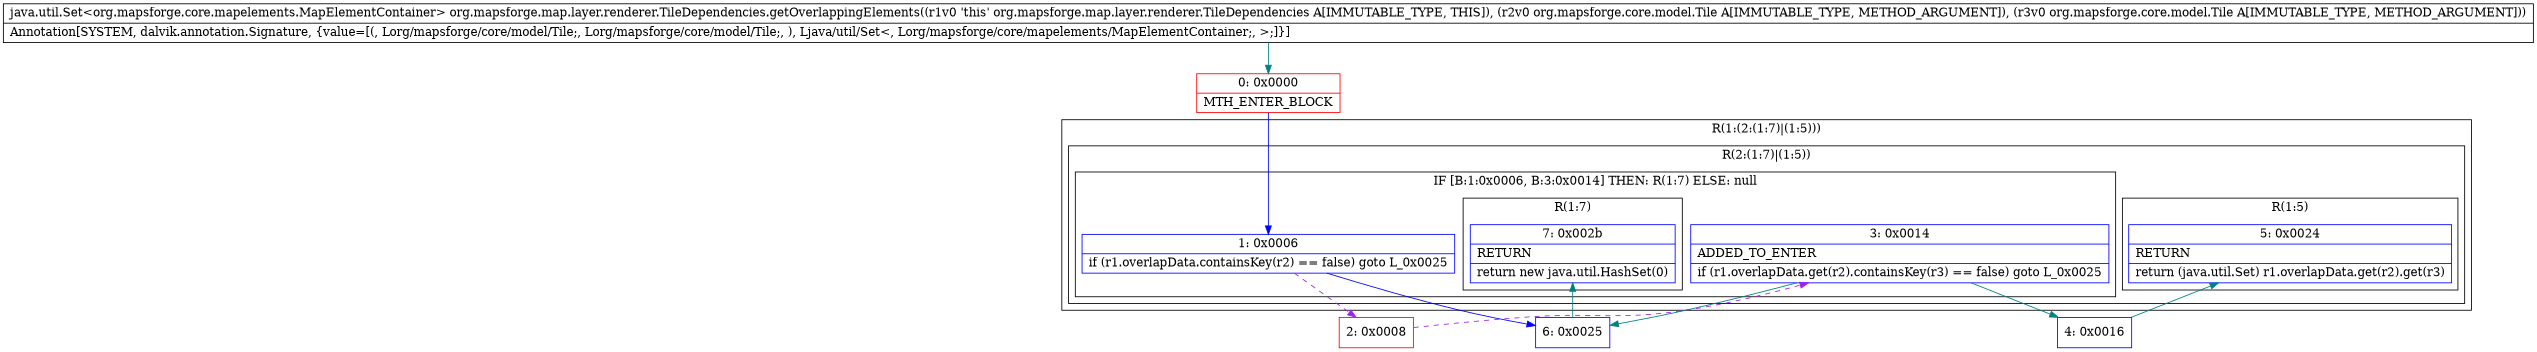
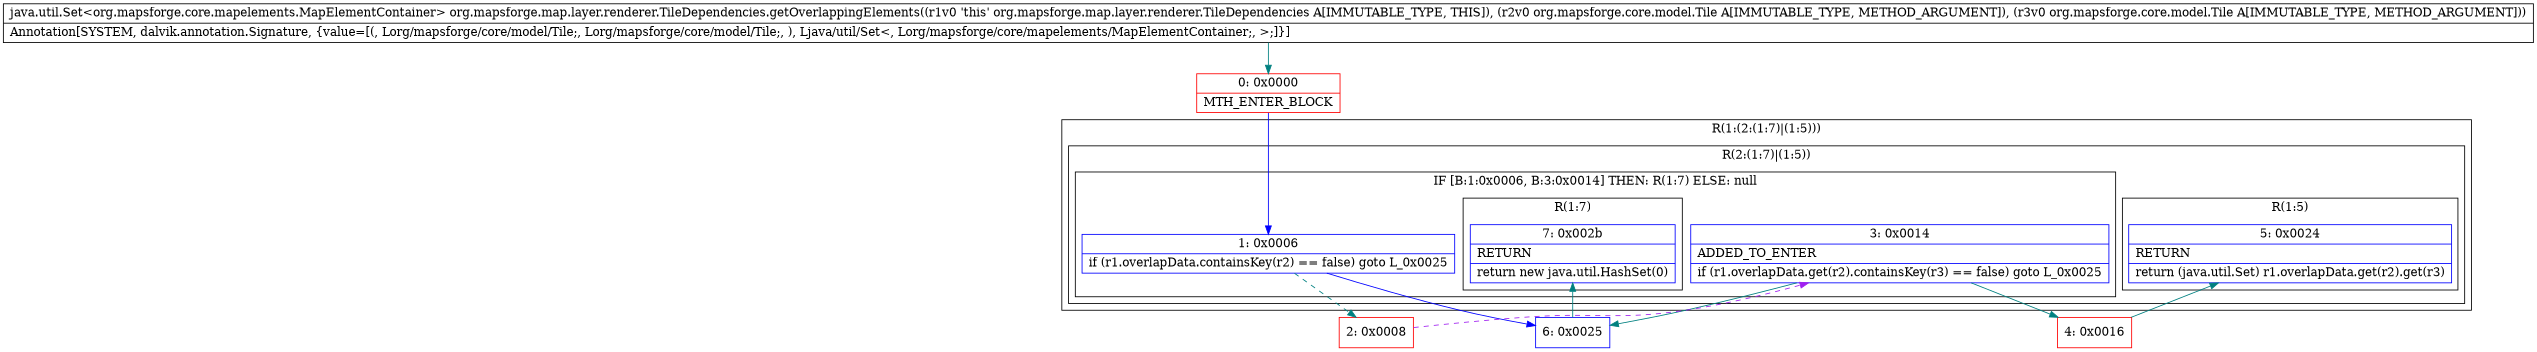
edge "1: 0x0006" -> "2: 0x0008": color purple -> teal
node "4: 0x0016": color blue -> red
